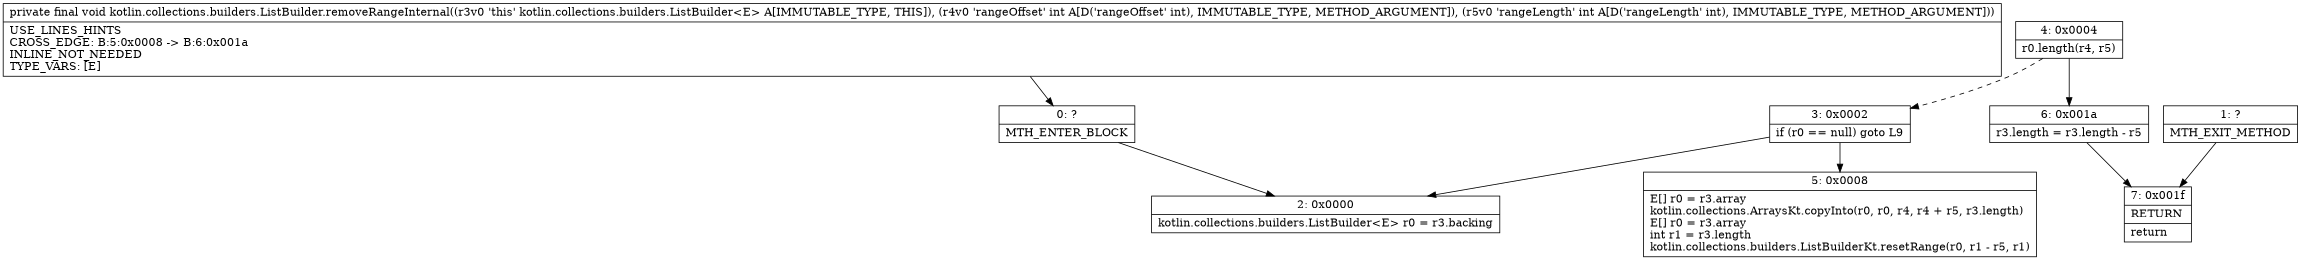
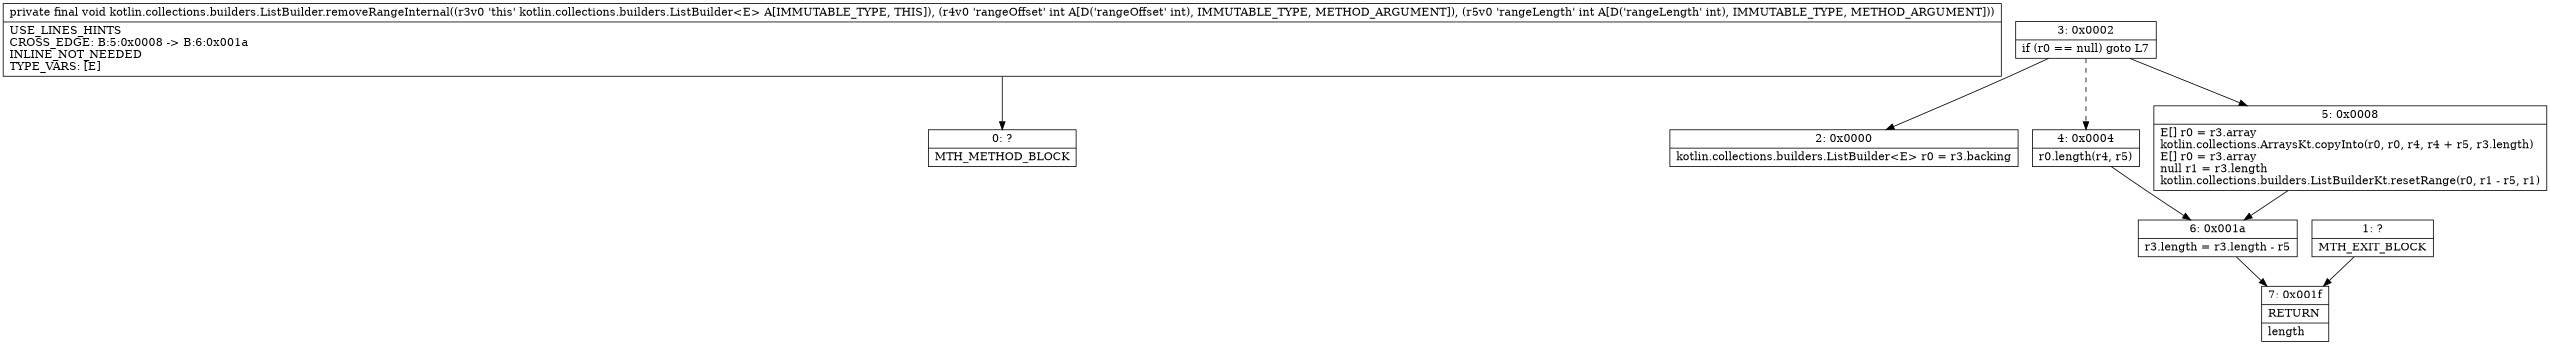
edge "4: 0x0004" -> "3: 0x0002": reversed
node "0: ?": text "MTH_ENTER_BLOCK" -> "MTH_METHOD_BLOCK"
node "3: 0x0002": text "if (r0 == null) goto L9" -> "if (r0 == null) goto L7"
node "1: ?": text "MTH_EXIT_METHOD" -> "MTH_EXIT_BLOCK"
edge "0: ?" -> "2: 0x0000": removed
edge "5: 0x0008" -> "6: 0x001a": added
node "7: 0x001f": text "return" -> "length"
node "5: 0x0008": text "int r1 = r3.length" -> "null r1 = r3.length"
